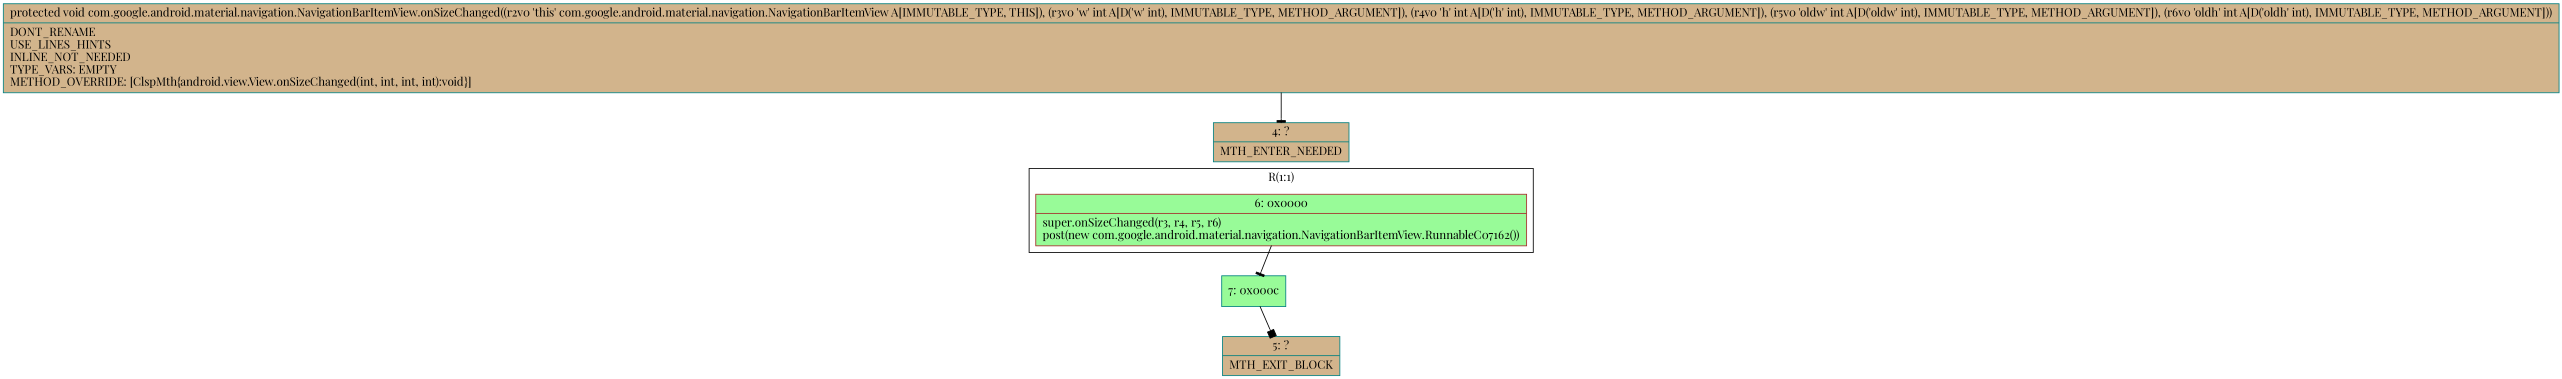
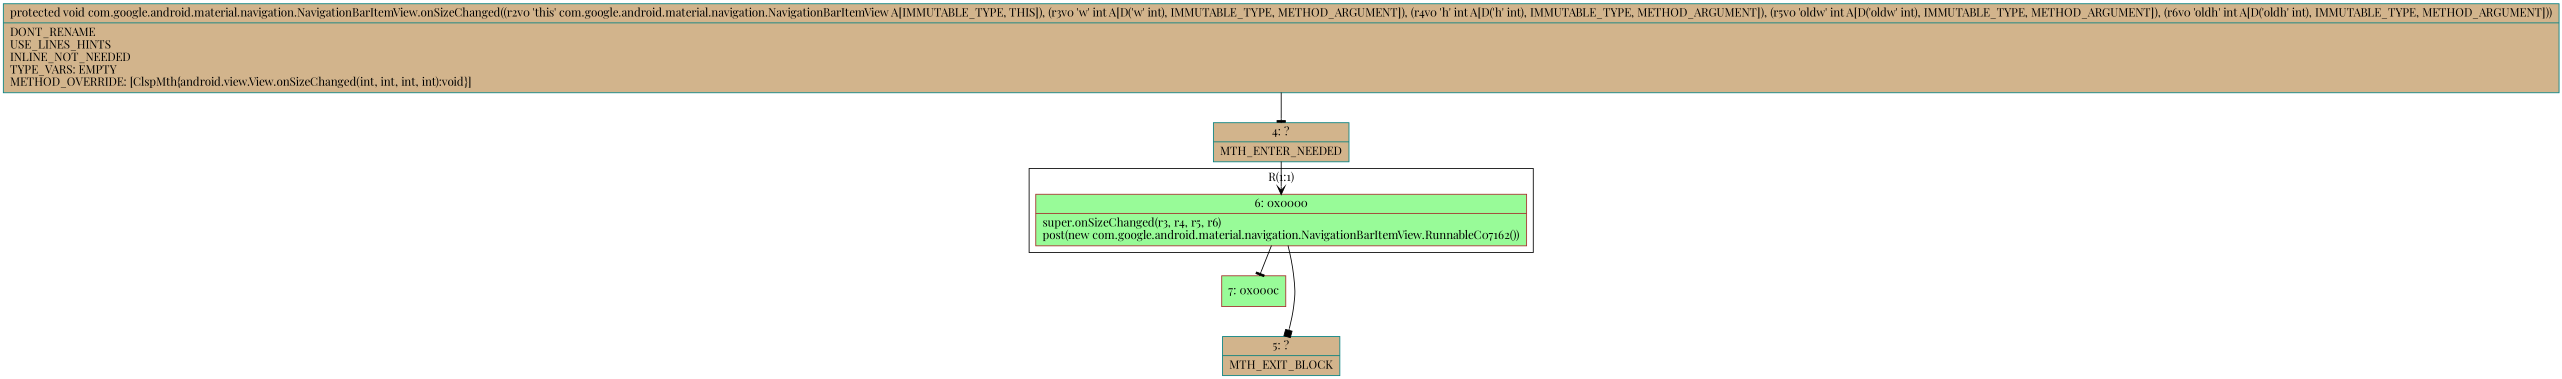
edge "4: ?" -> "6: 0x0000": added
node "7: 0x000c": color teal -> brown
edge "7: 0x000c" -> "5: ?": now "6: 0x0000" -> "5: ?"
